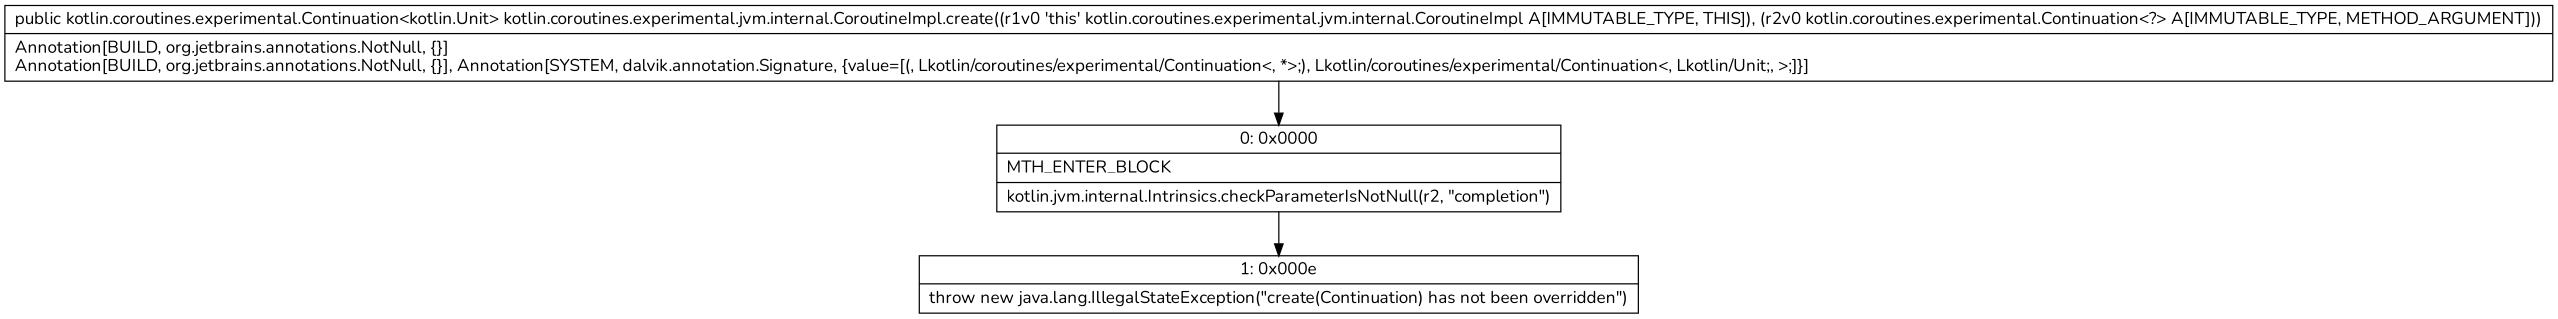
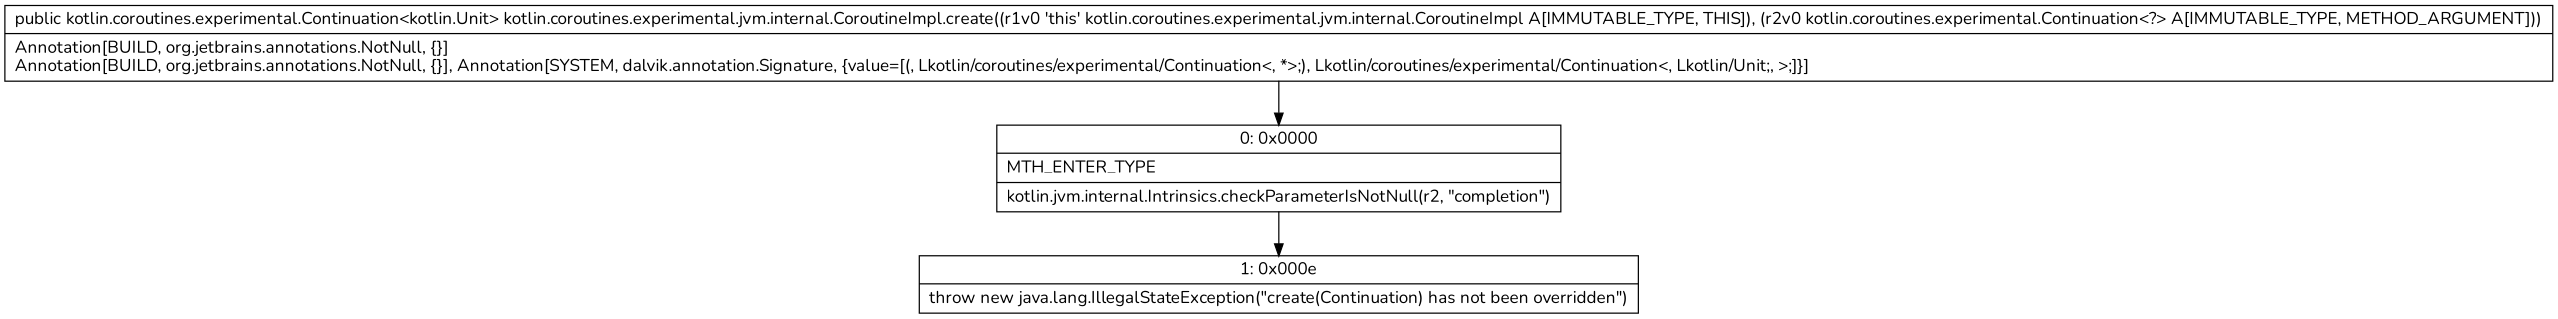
node "0: 0x0000": text "MTH_ENTER_BLOCK" -> "MTH_ENTER_TYPE"
